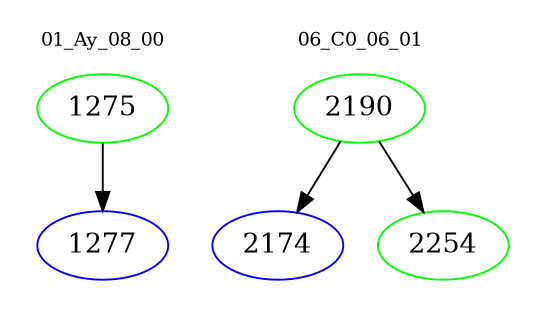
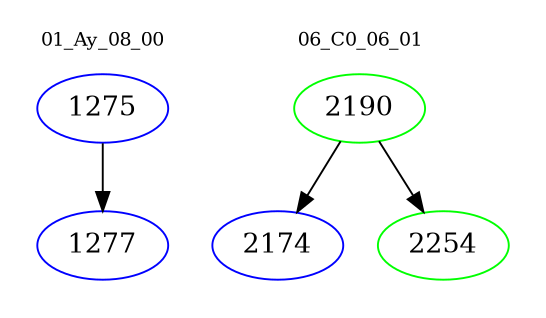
node "1275": color green -> blue
